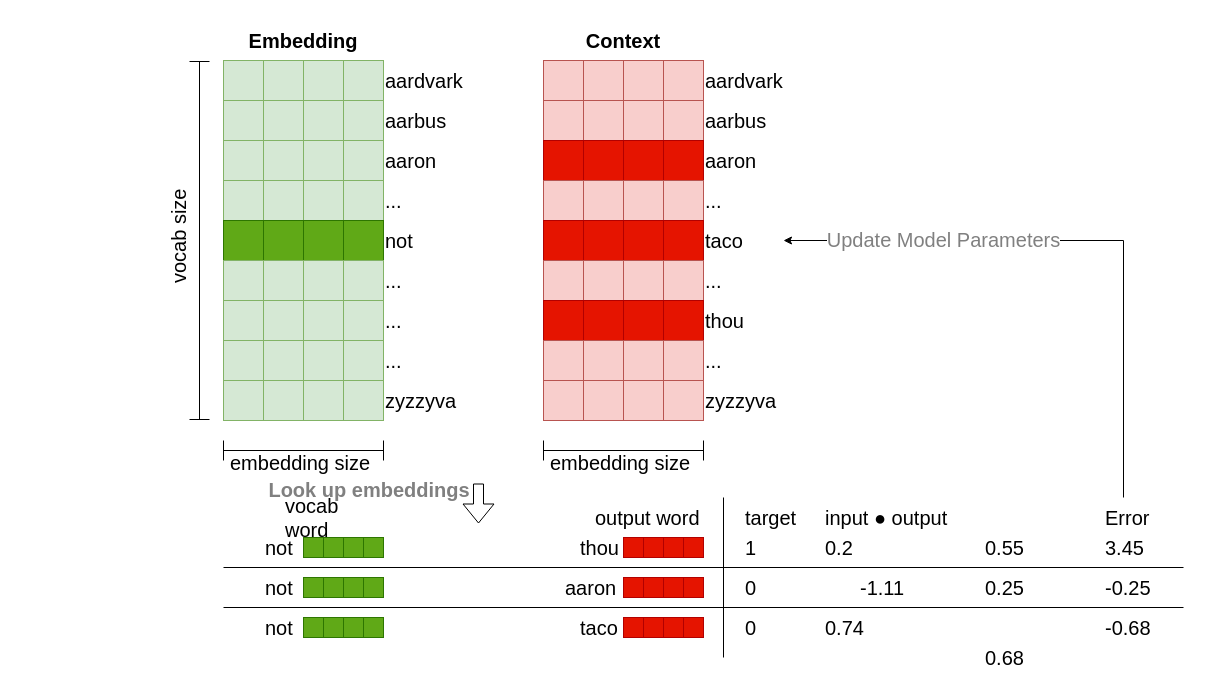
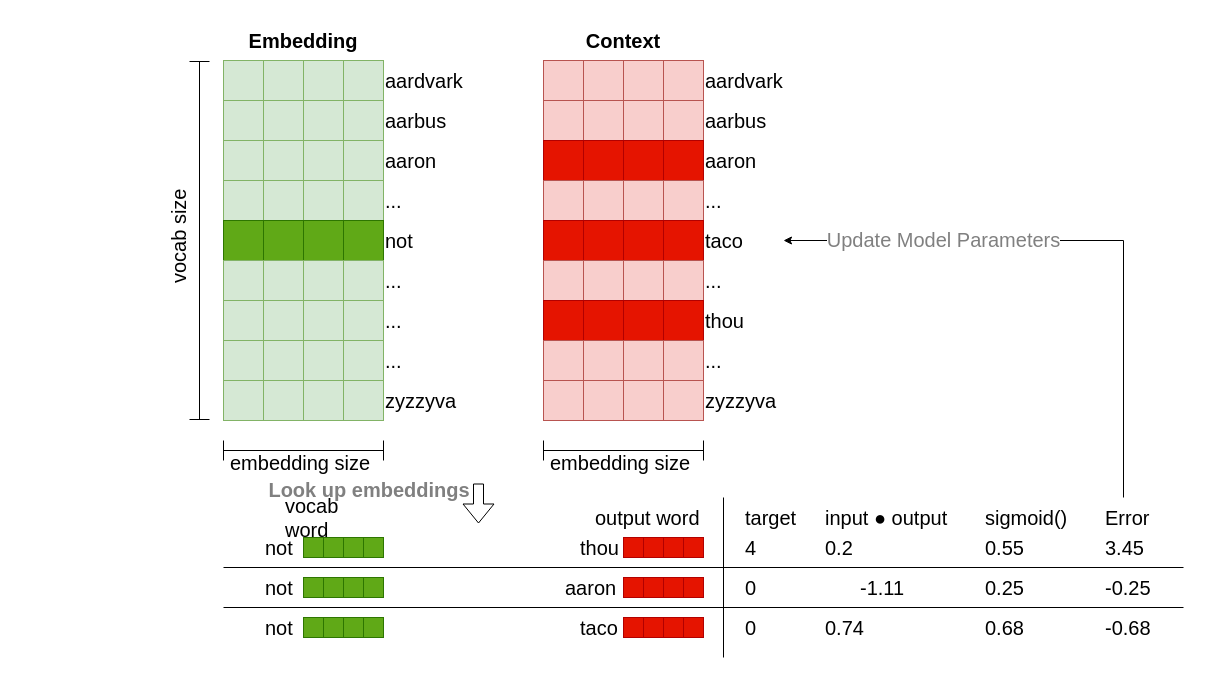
node "sigmoid()": added
node "1": label "1" -> "4"
node "0.68": moved (1024, 658) -> (1024, 628)
